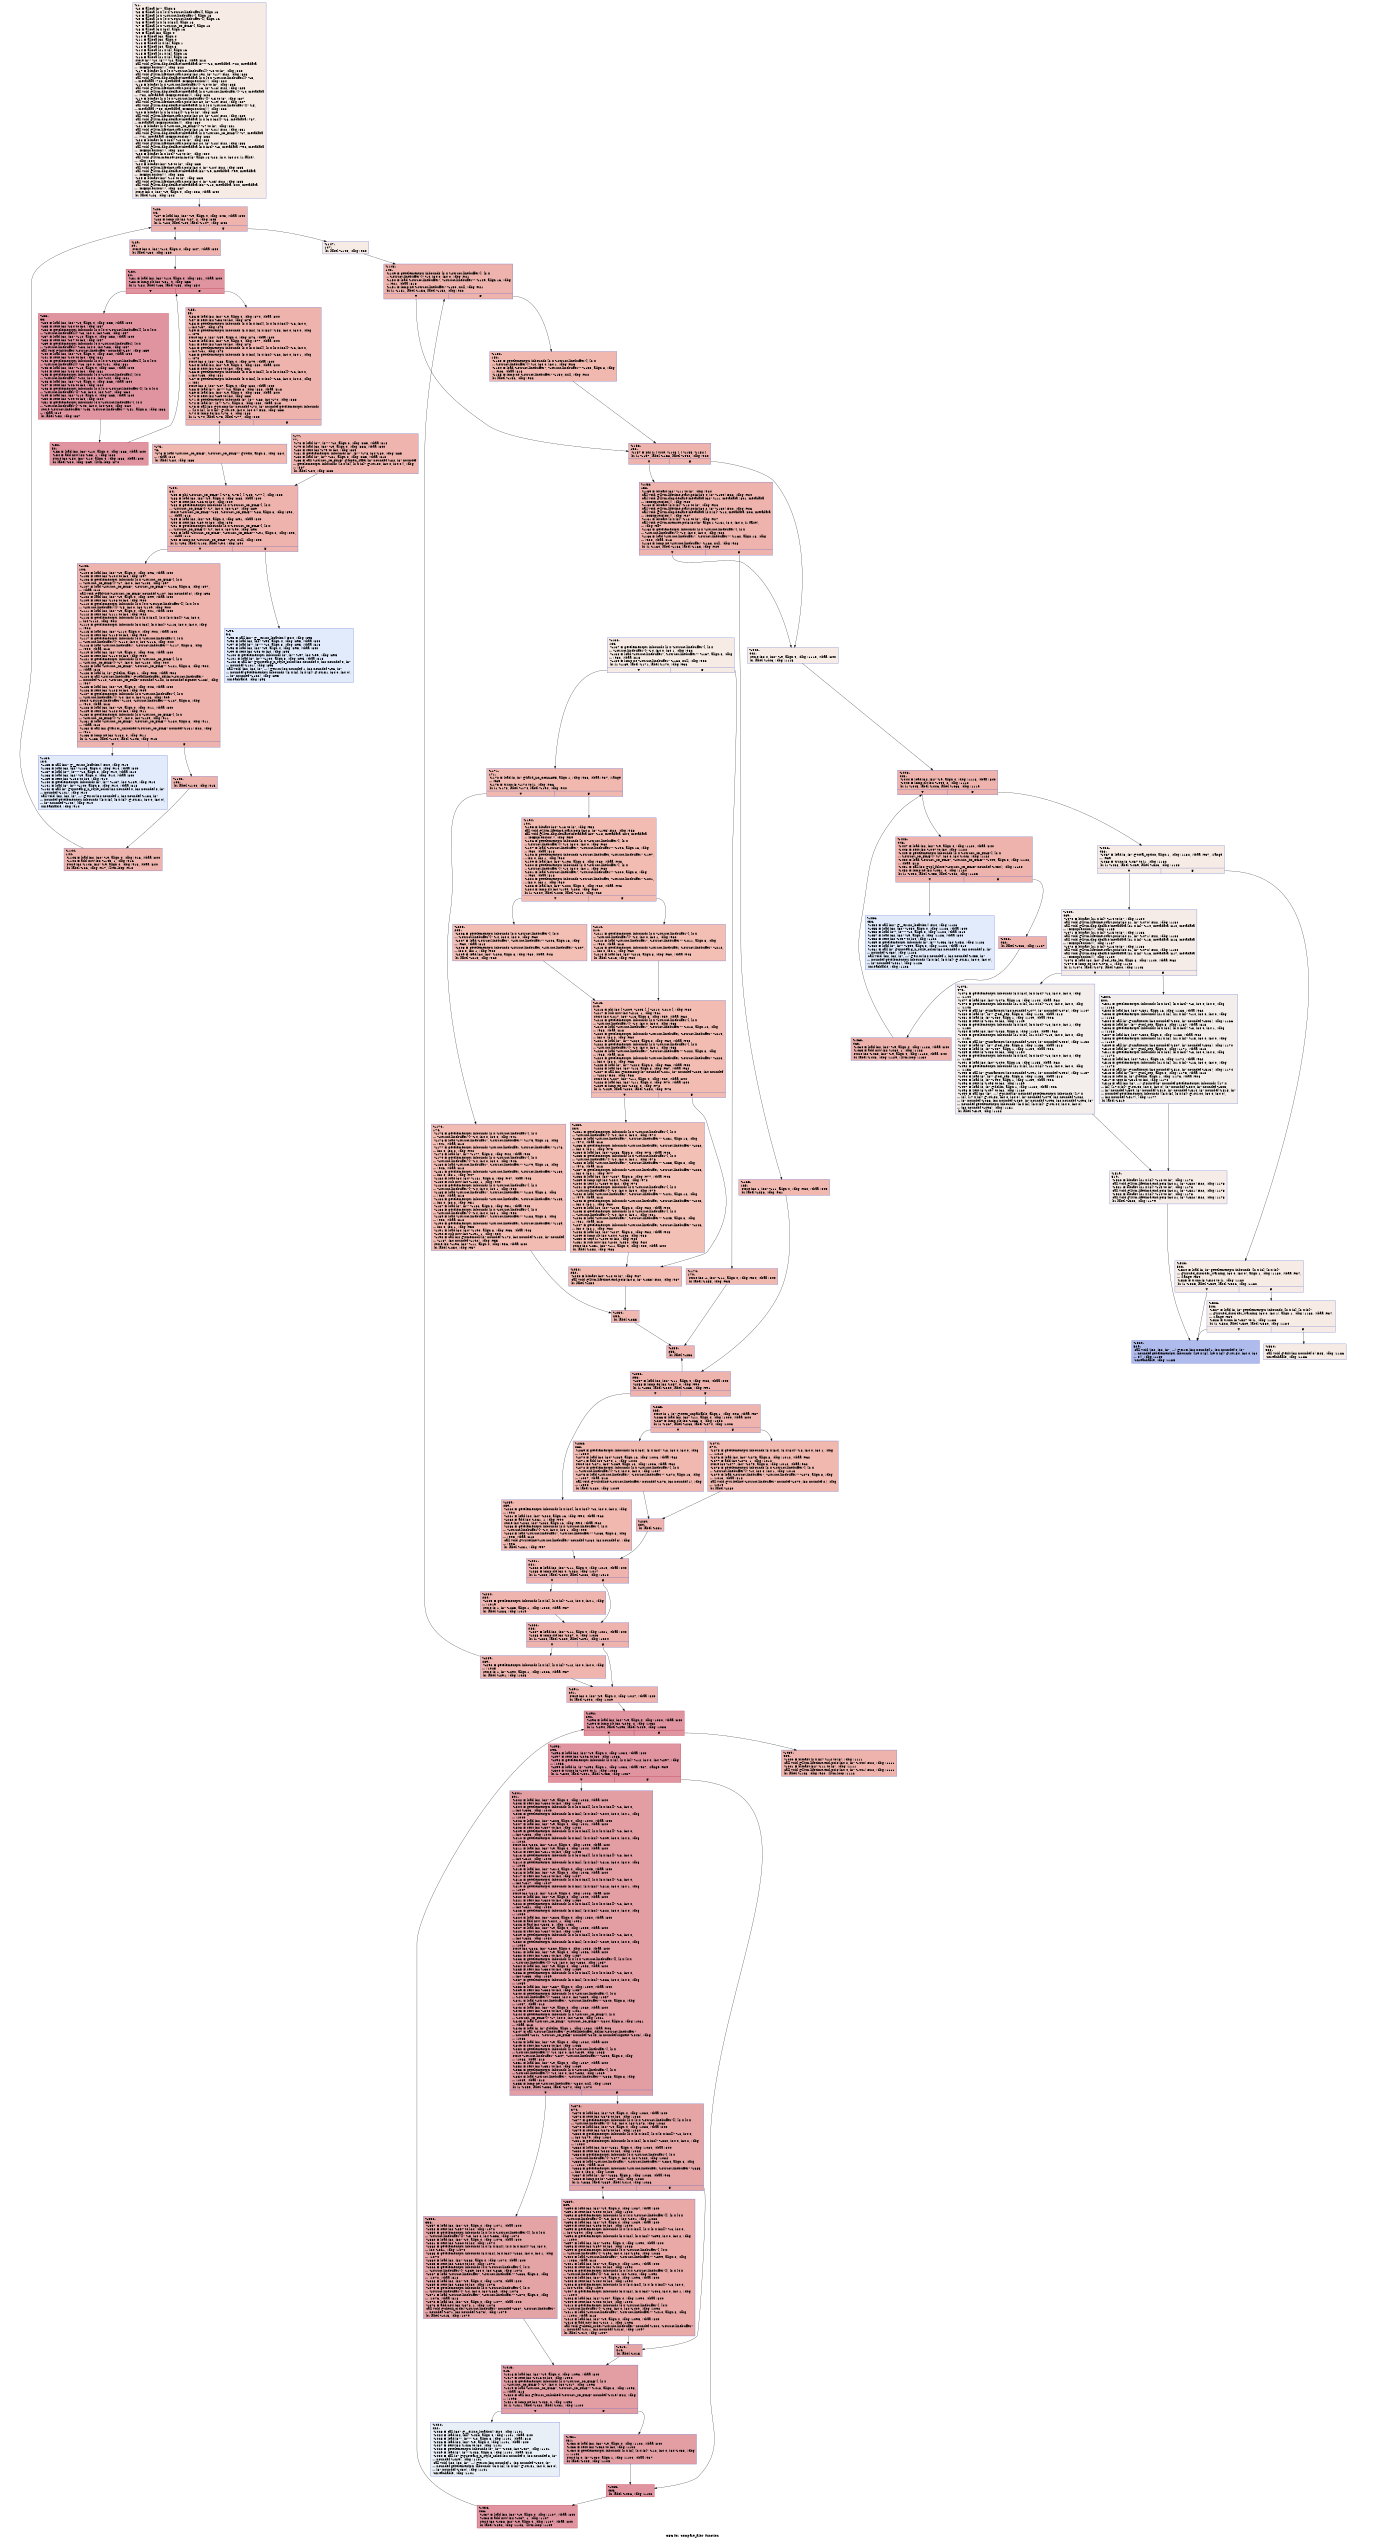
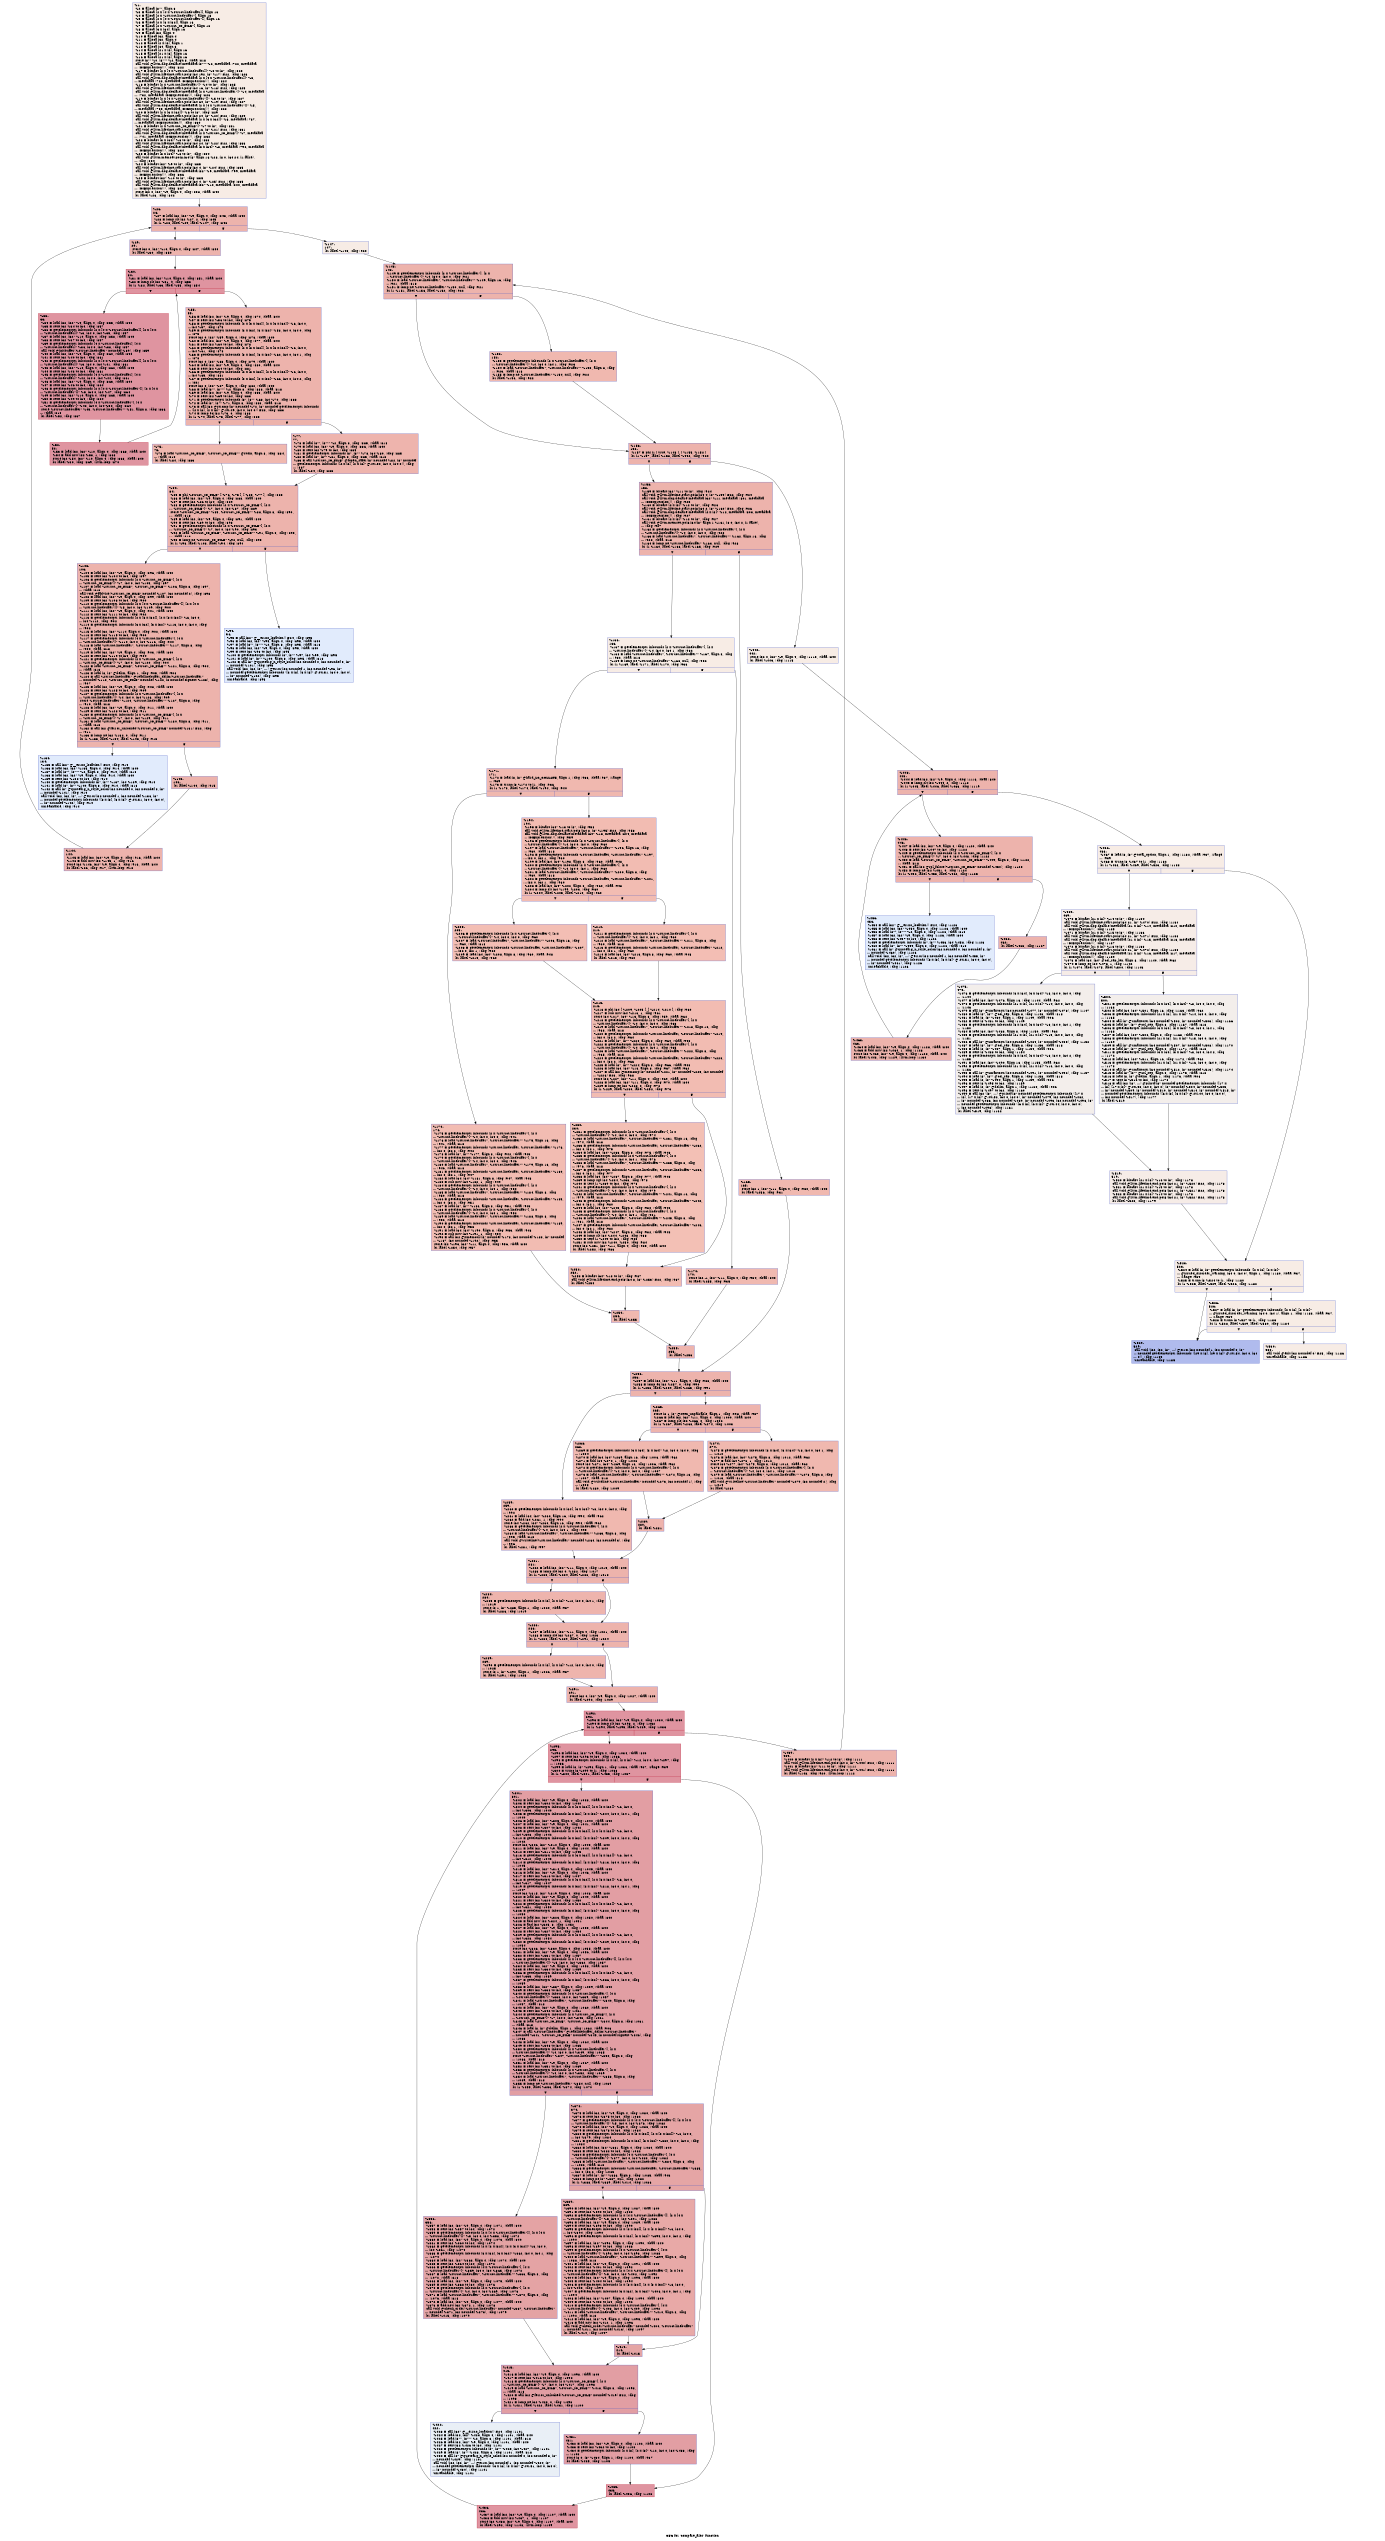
edge "%55:" -> "%77:": added
edge "%158:" -> "%442:": now "%158:" -> "%166:"
edge "%289:" -> "%148:": now "%439:" -> "%148:"
edge "%519:" -> "%529:": now "%519:" -> "%523:"
edge "%256:" -> "%255:": reversed
